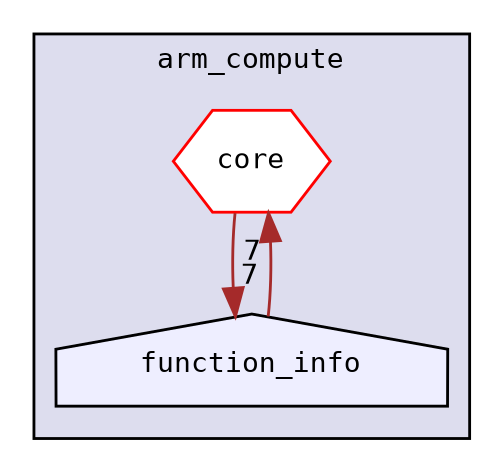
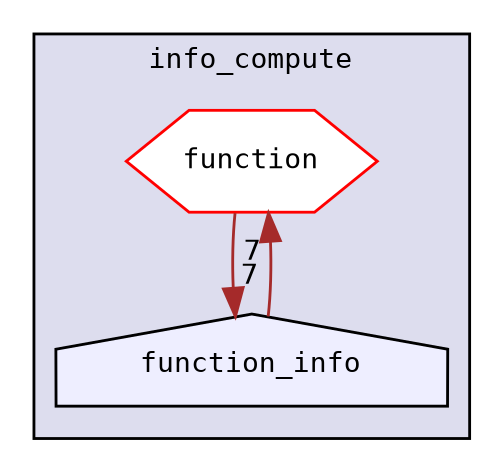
cluster "arm_compute": label "arm_compute" -> "info_compute"
node "core": label "core" -> "function"
